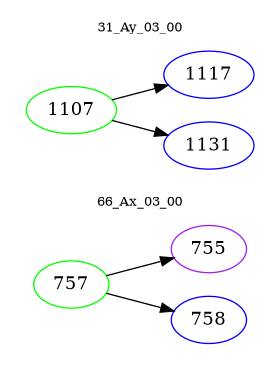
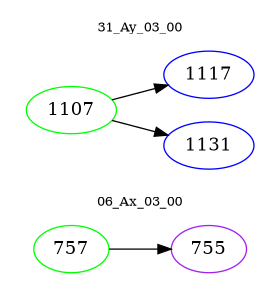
cluster "66_Ax_03_00": label "66_Ax_03_00" -> "06_Ax_03_00"
node "758": removed
